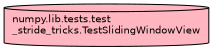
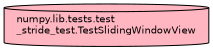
node "numpy.lib.tests.test _stride_tricks.TestSlidingWindowView": label "numpy.lib.tests.test _stride_tricks.TestSlidingWindowView" -> "numpy.lib.tests.test _stride_test.TestSlidingWindowView"
